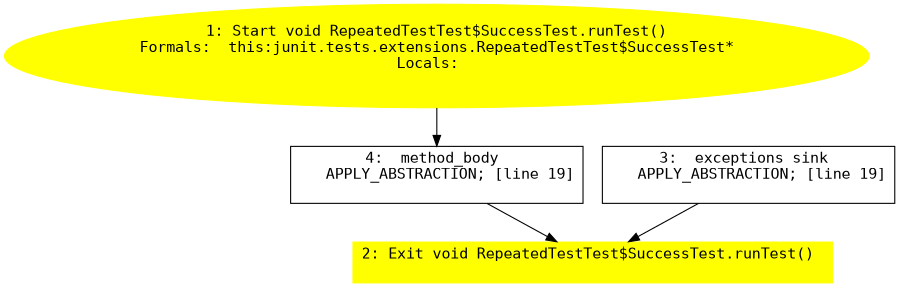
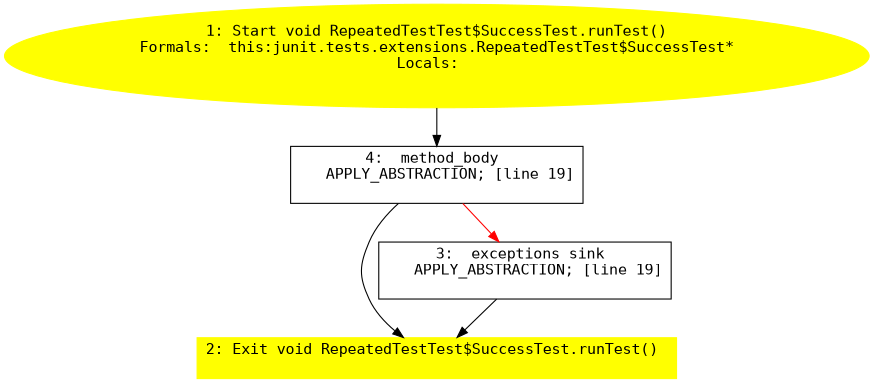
edge "4:  method_body APPLY_ABSTRACTION; [line 19]" -> "3:  exceptions sink APPLY_ABSTRACTION; [line 19]": added
